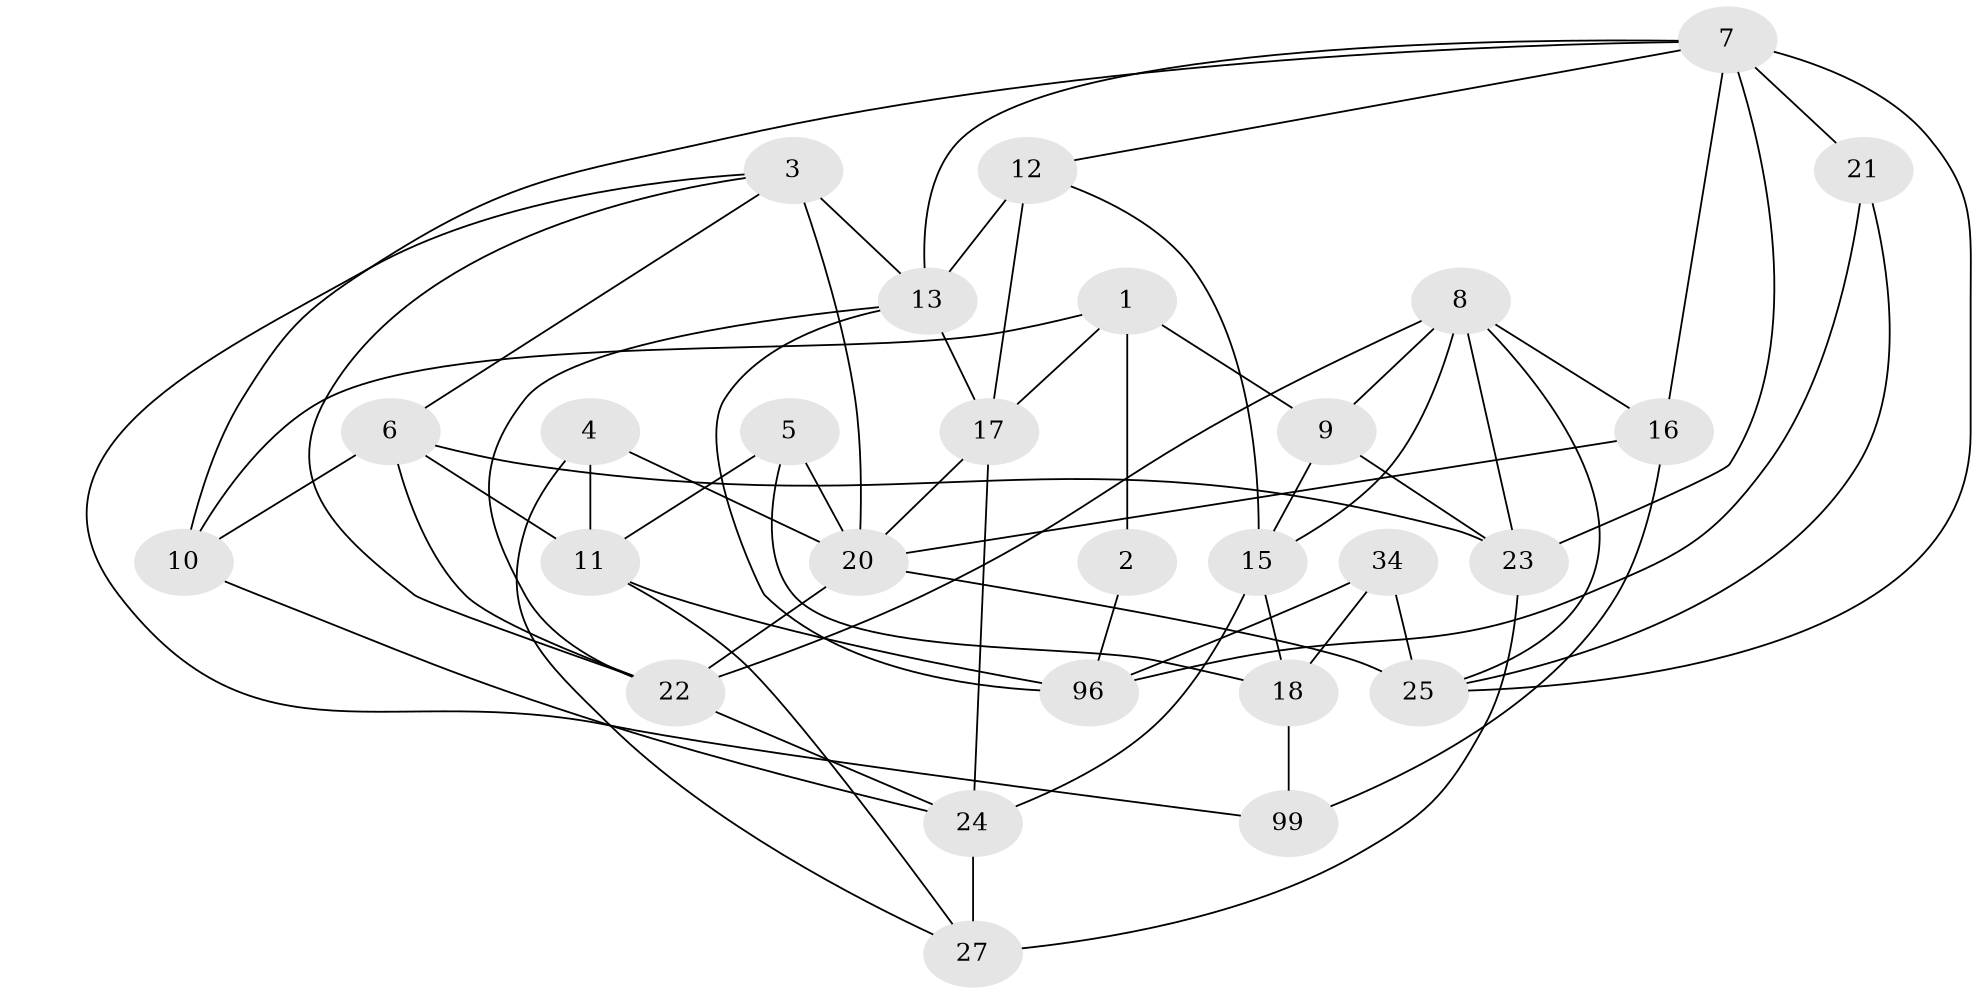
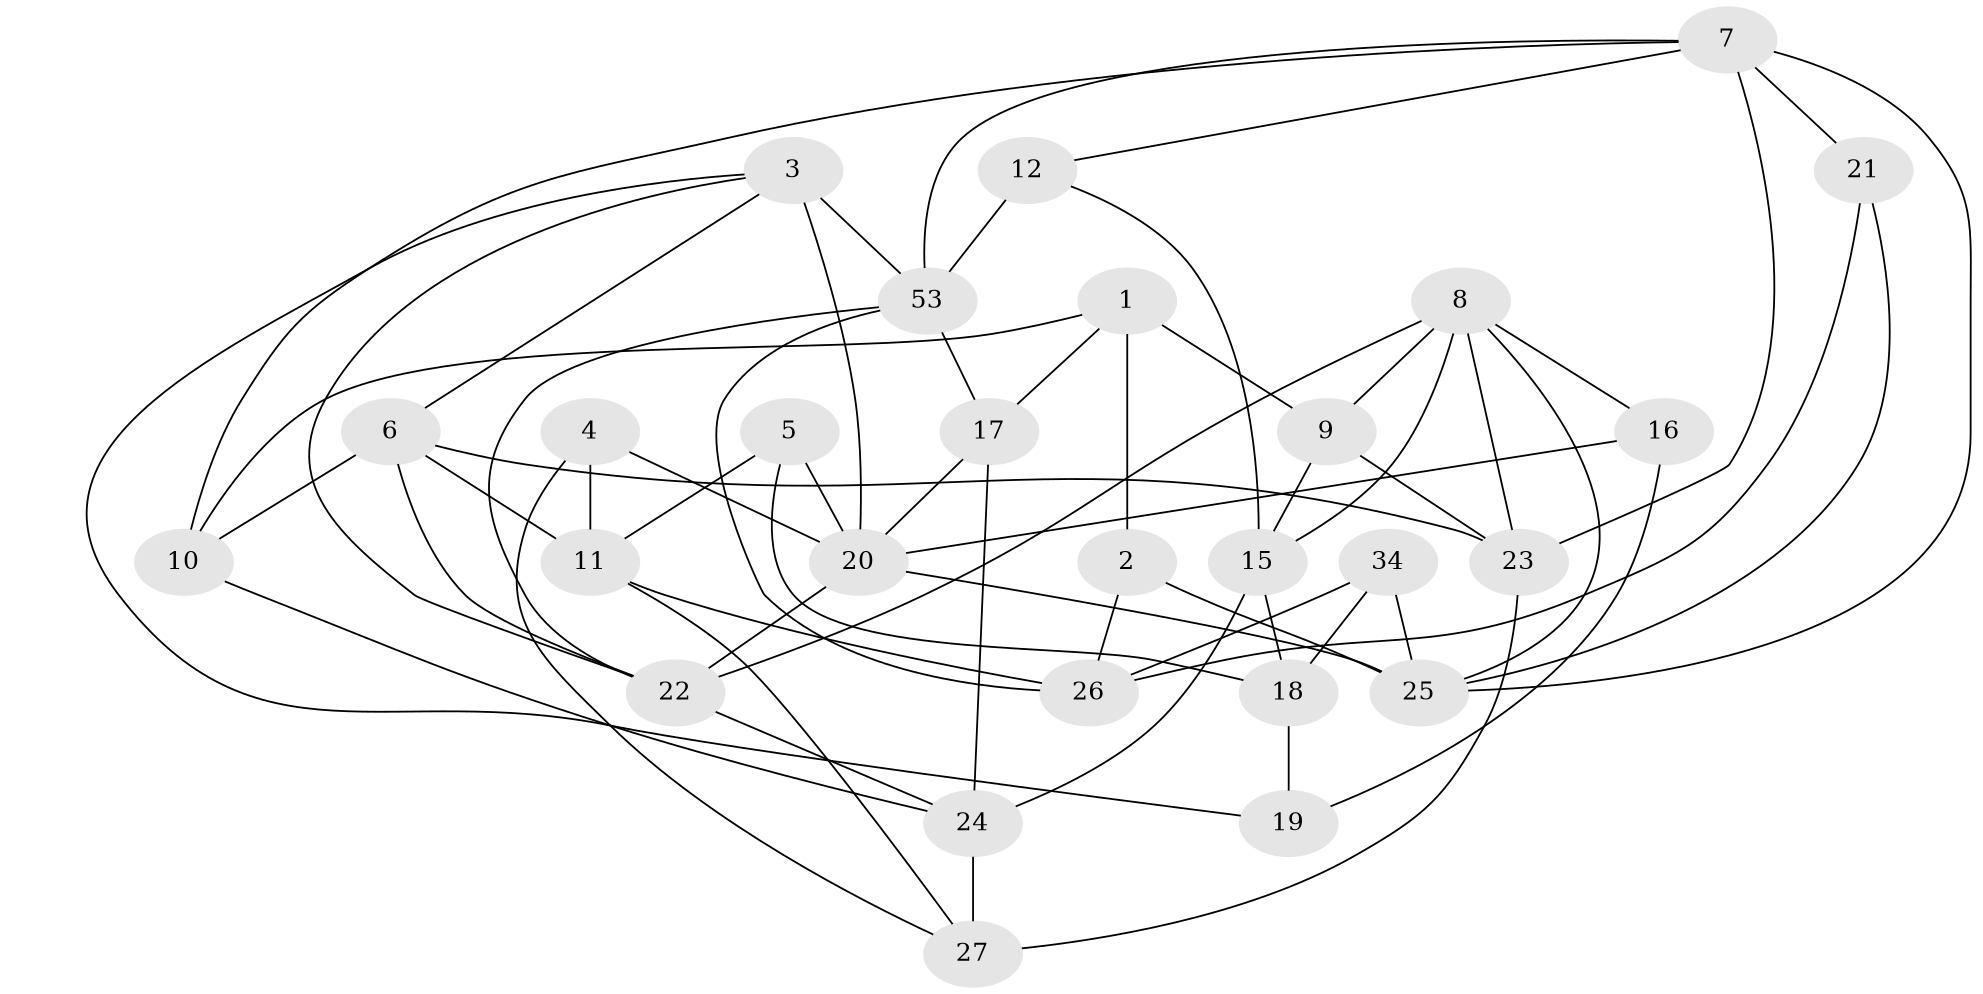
edge "7" -- "16": removed
node "13": label "13" -> "53"
edge "12" -- "17": removed
edge "2" -- "25": added
node "96": label "96" -> "26"
node "99": label "99" -> "19"
